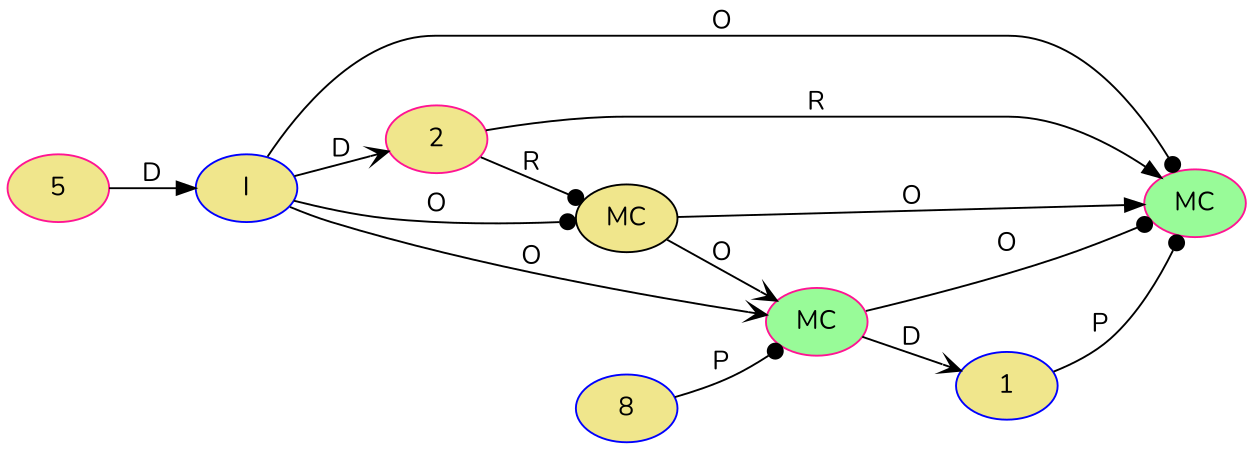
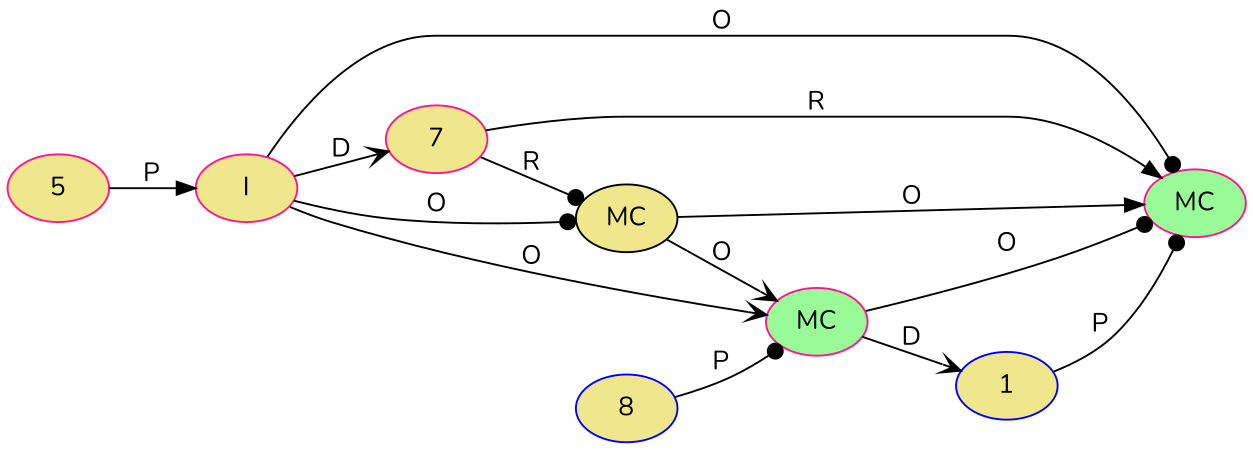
node "2": label "2" -> "7"
edge "5" -> "I": label "D" -> "P"
node "I": color blue -> deeppink
